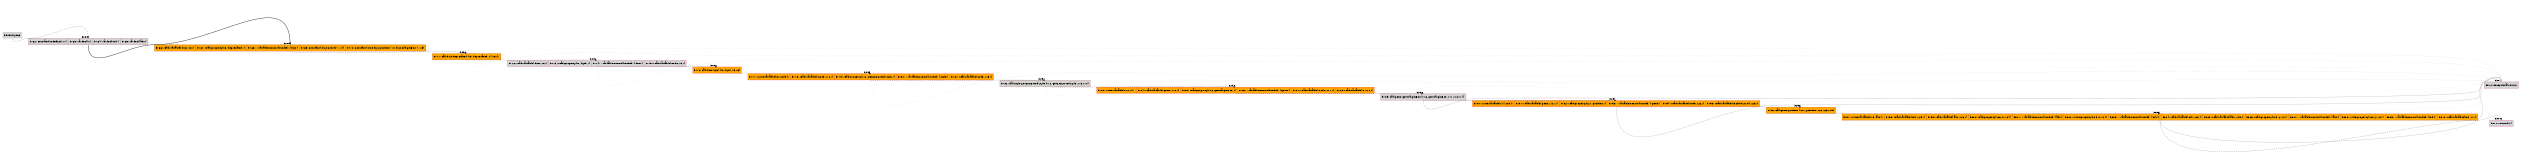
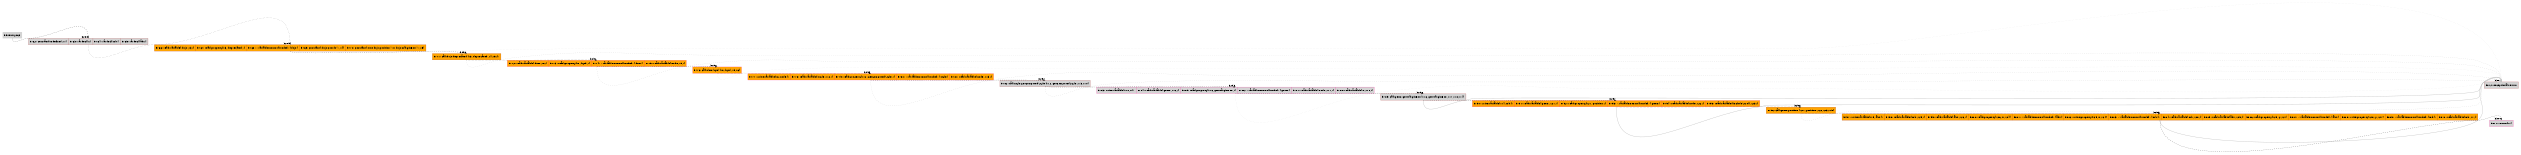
edge "9762: constant[undefined,v1]" -> "9766: read-variable['dojo',v3,-]": style bold -> dotted
node "9772: read-variable['dom',v8,-]": fillcolor lightgrey -> orange
node "9783: write-variable[v10,'s']*": fillcolor orange -> lightgrey
